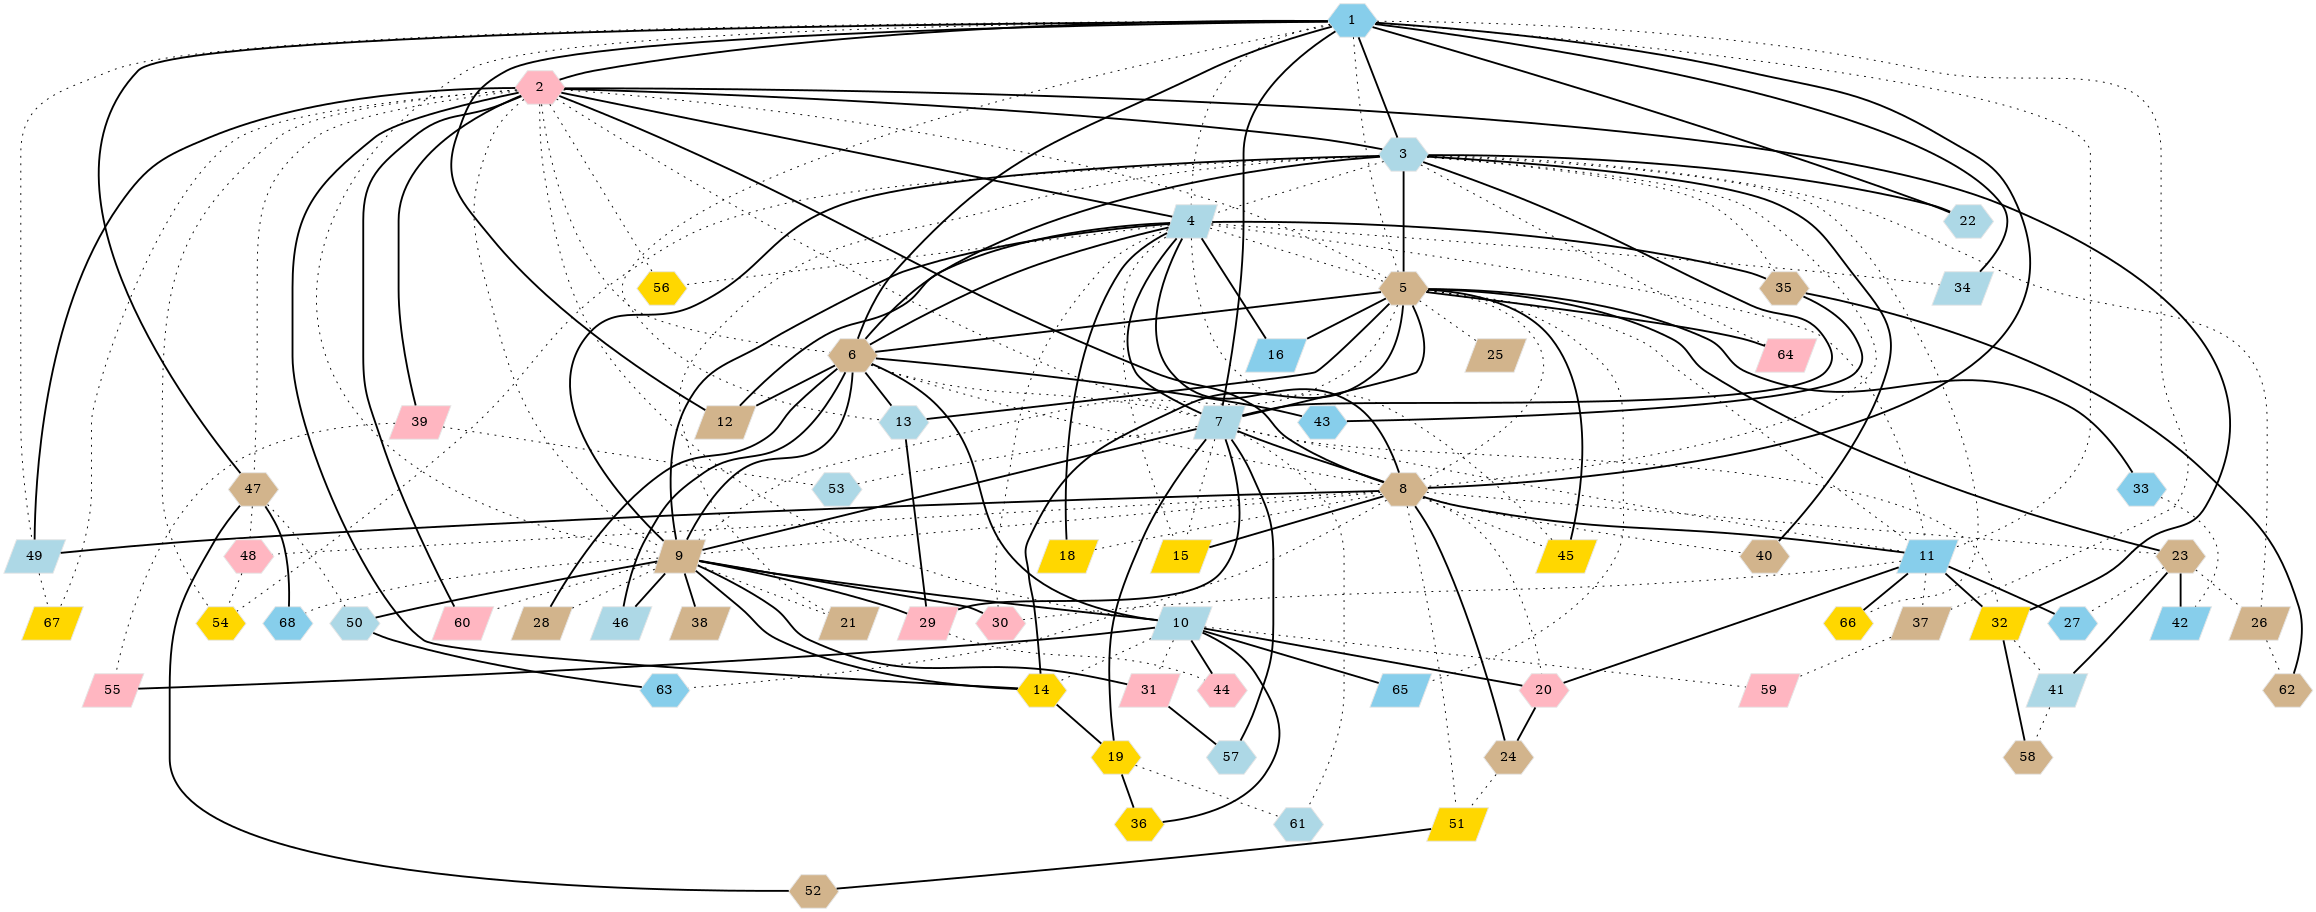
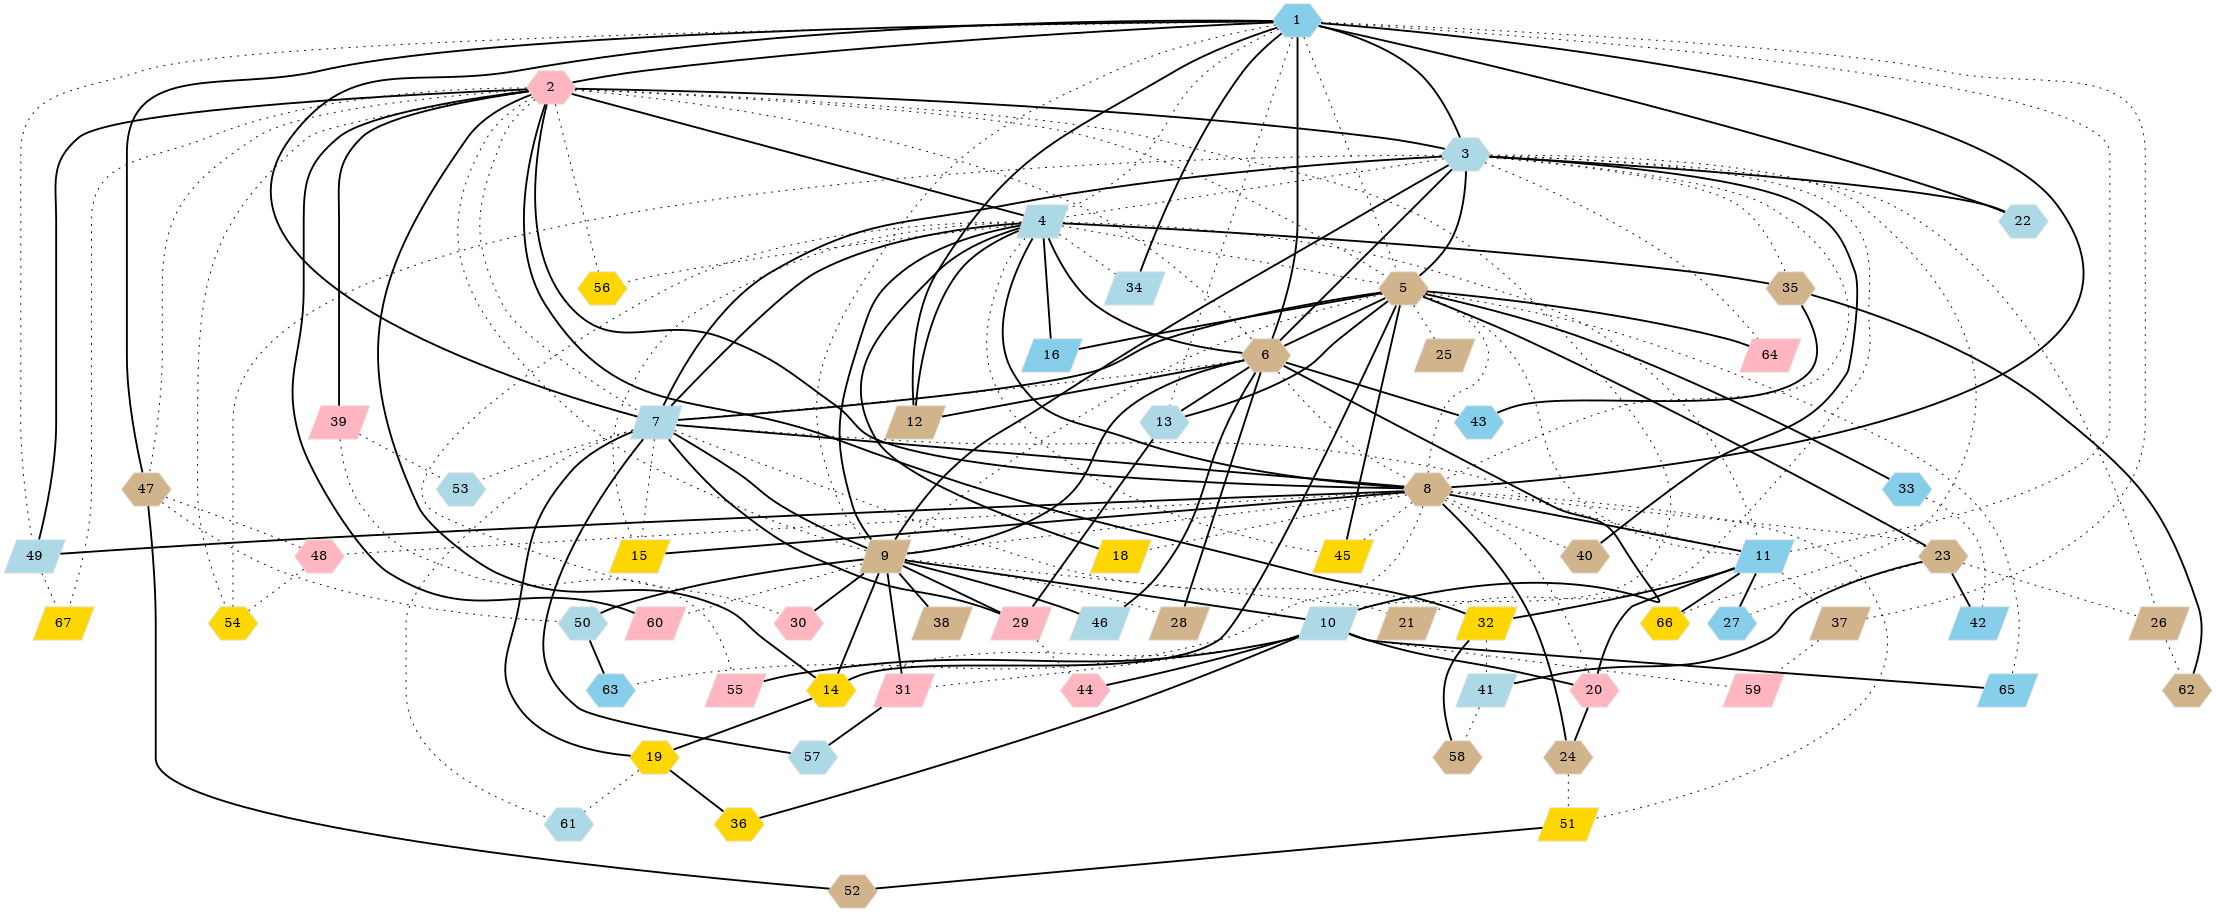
edge "11" -- "30": removed
node "68": removed
